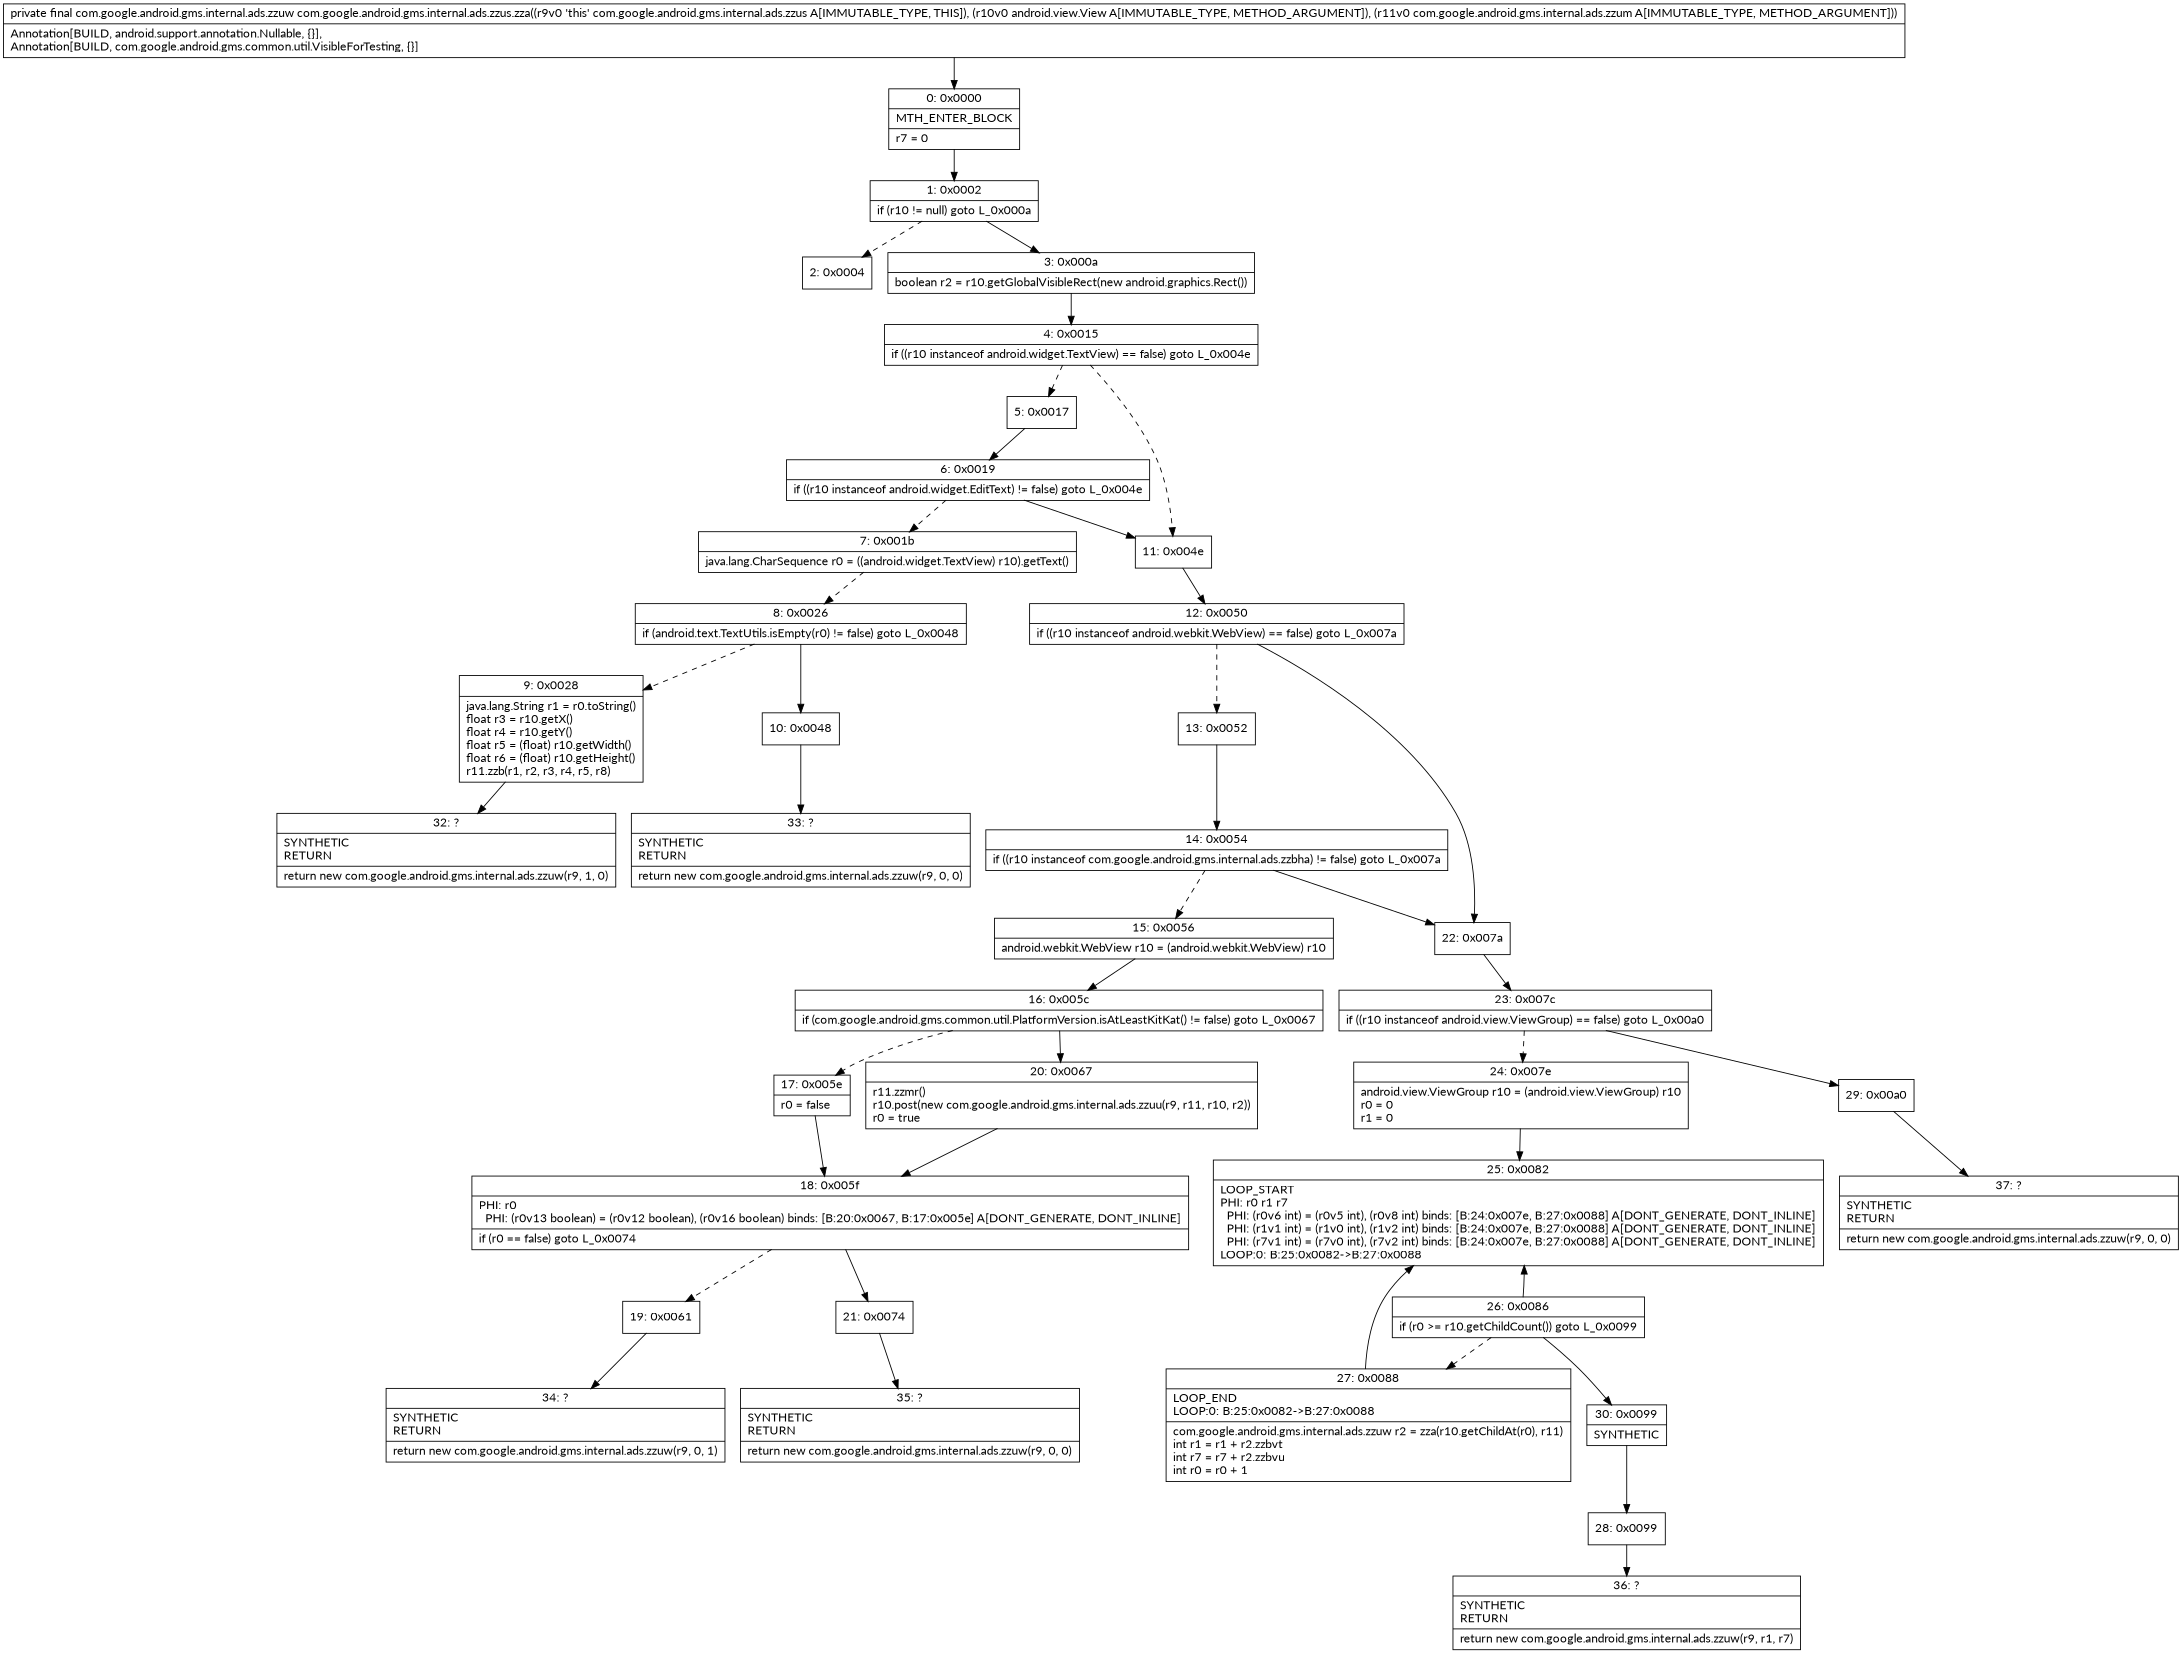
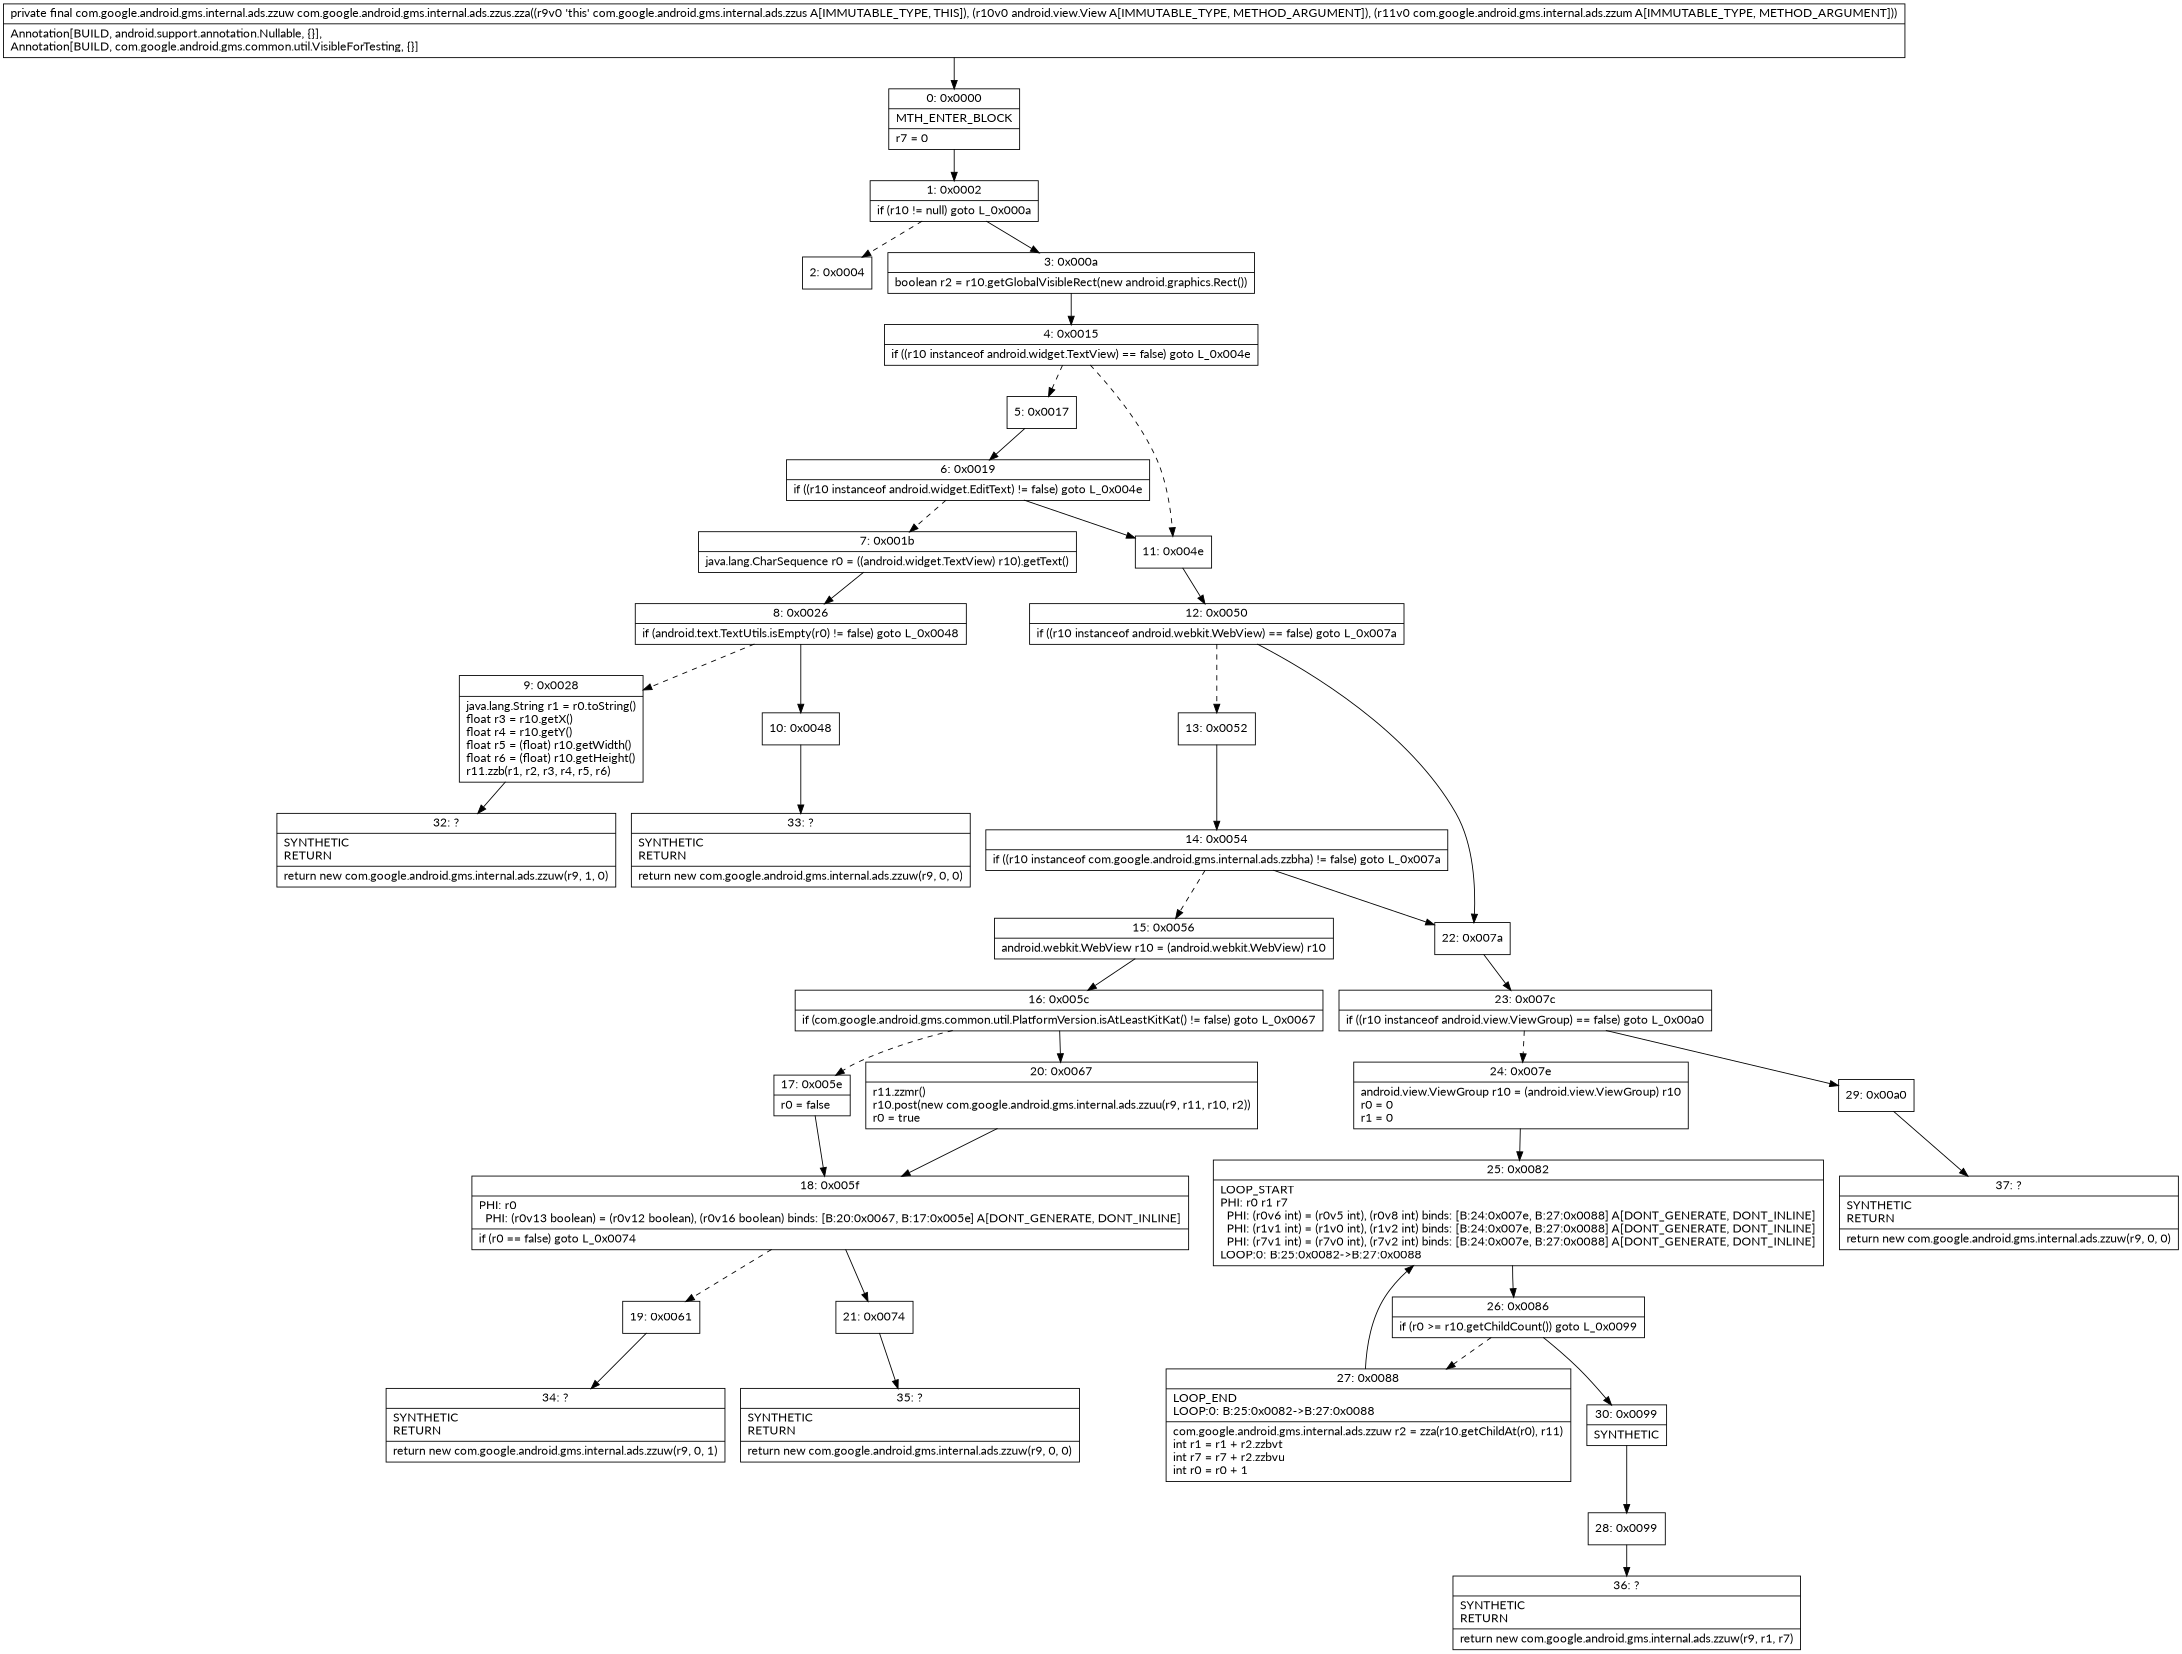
edge "7: 0x001b" -> "8: 0x0026": style dashed -> solid
node "9: 0x0028": text "r11.zzb(r1, r2, r3, r4, r5, r8)" -> "r11.zzb(r1, r2, r3, r4, r5, r6)"
edge "26: 0x0086" -> "25: 0x0082": reversed
